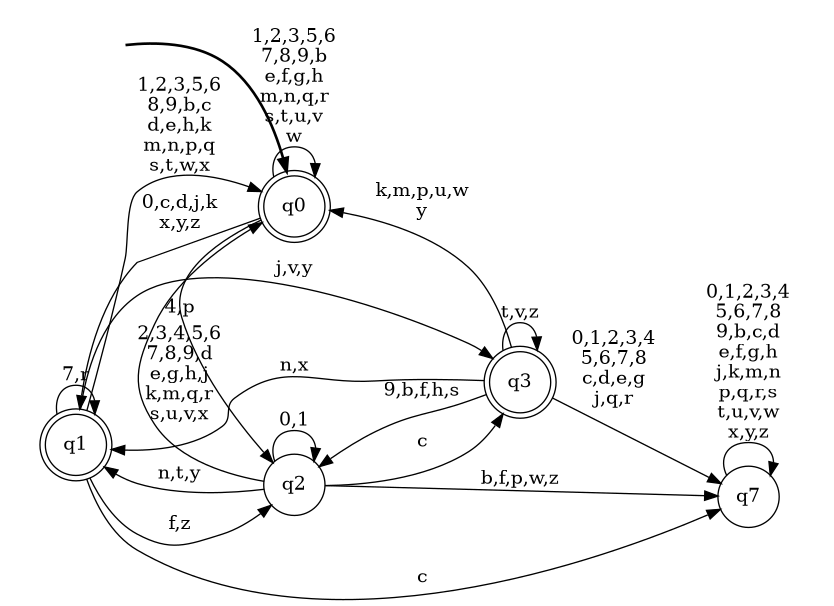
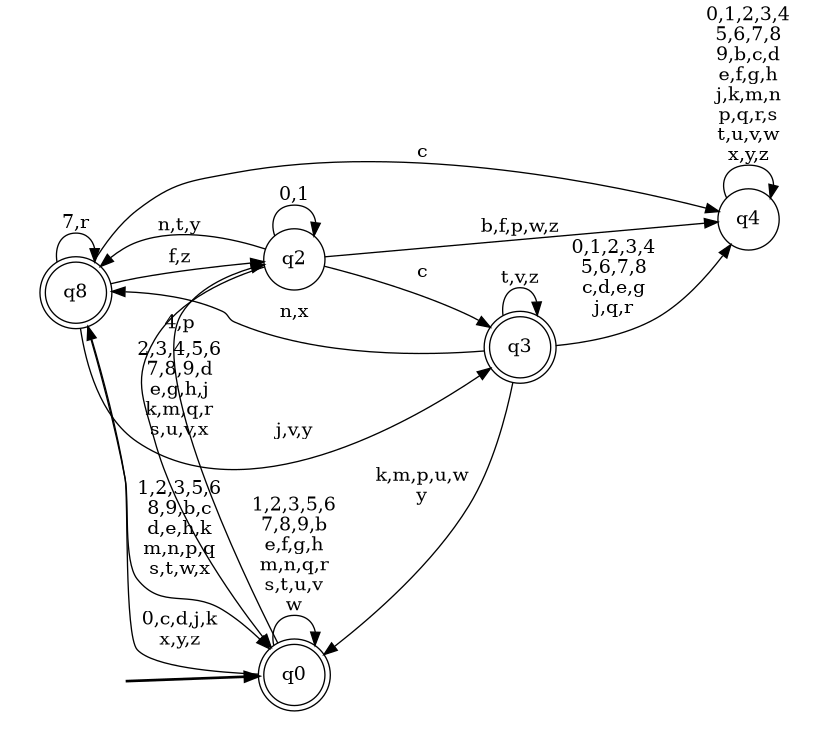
edge "q3" -> "q2": removed, label "9,b,f,h,s"
node "q1": label "q1" -> "q8"
node "q7": label "q7" -> "q4"
